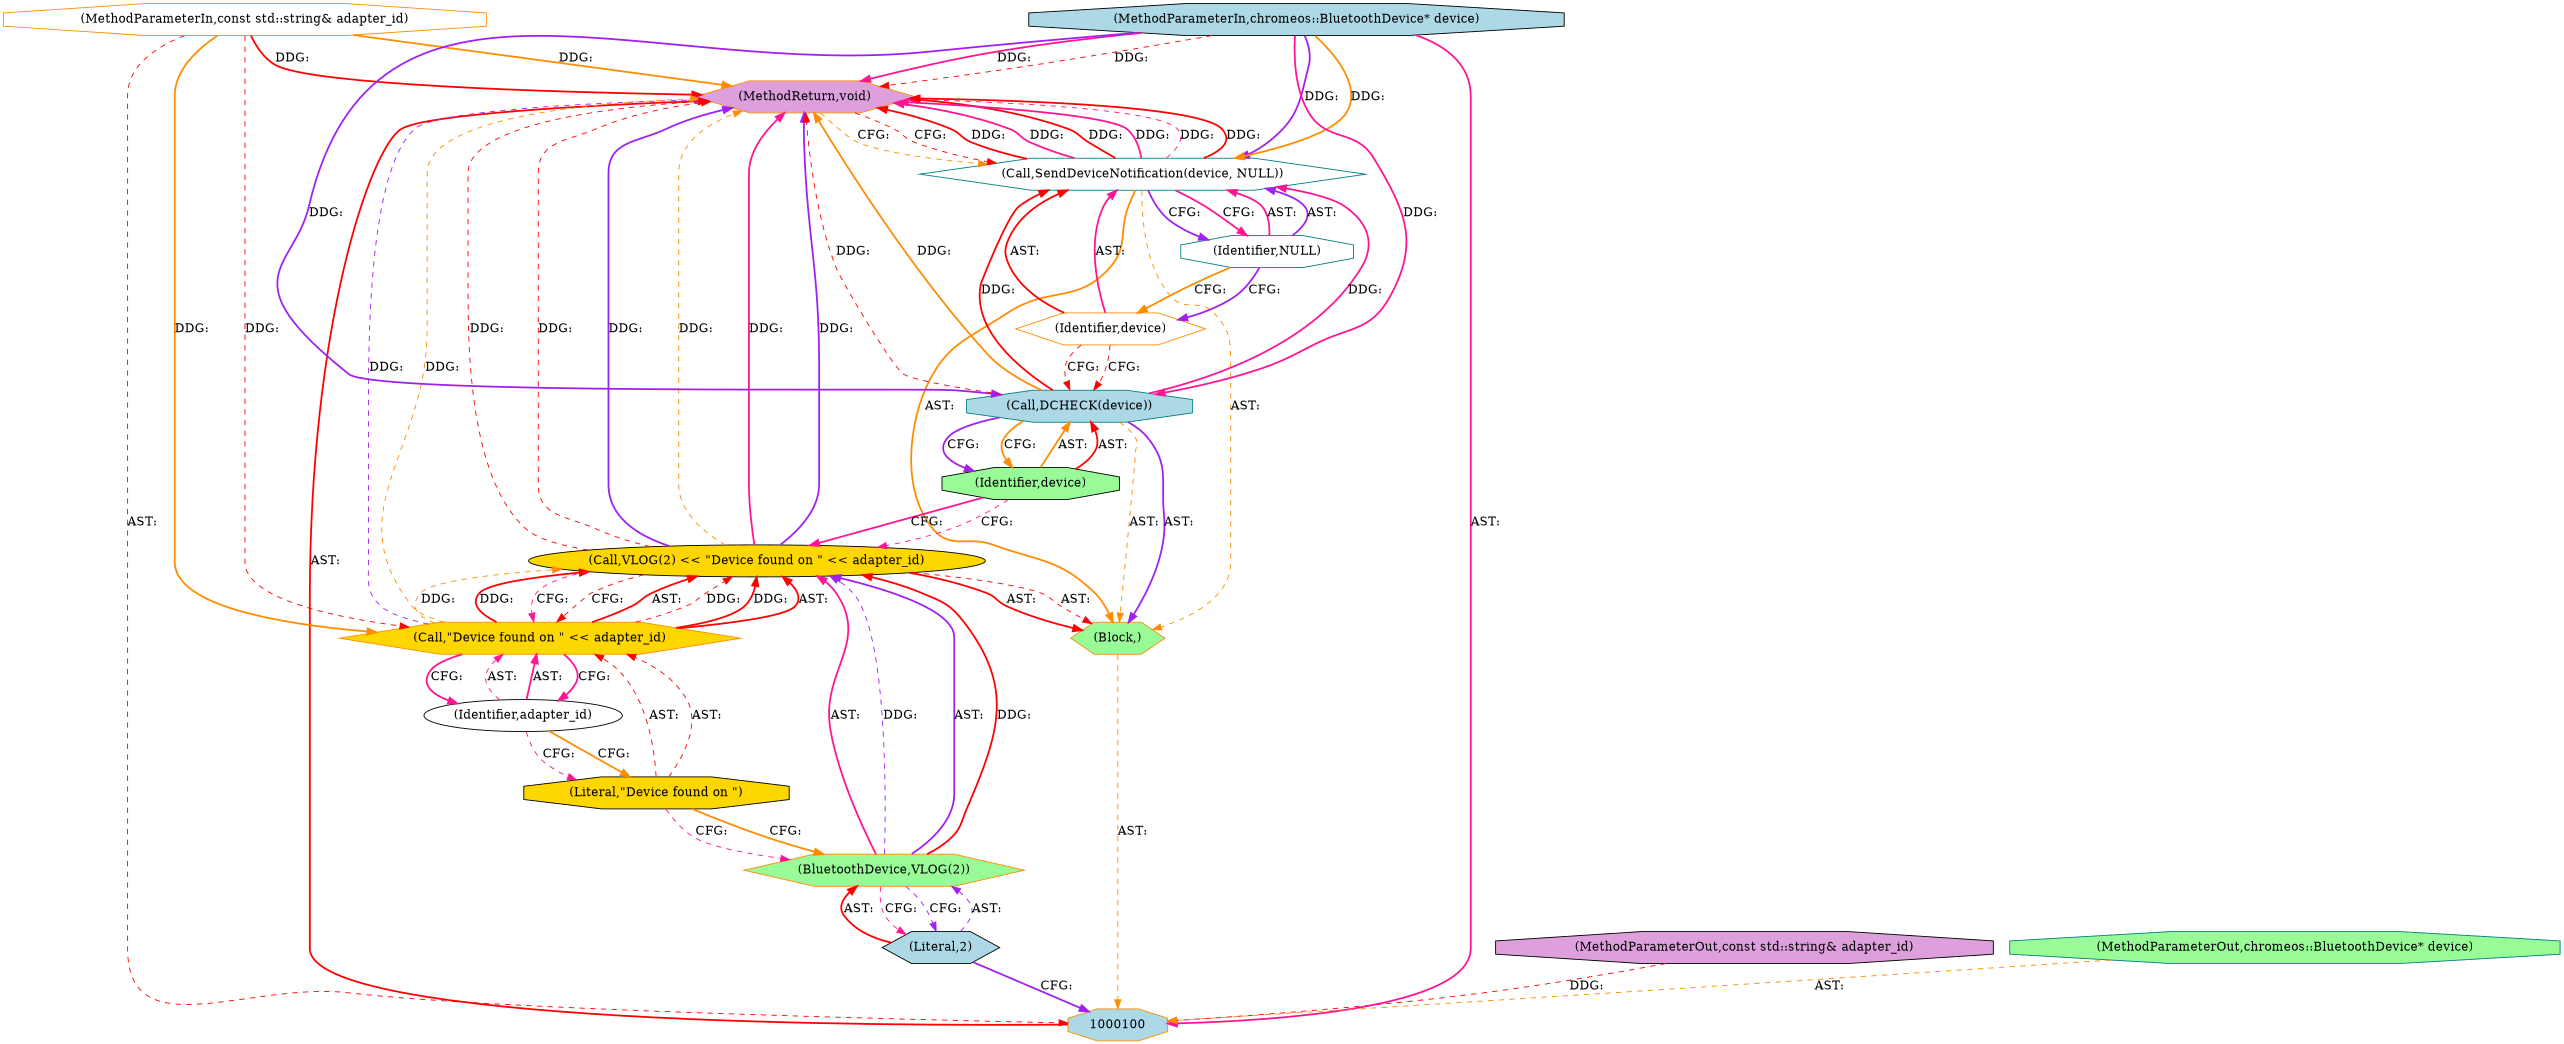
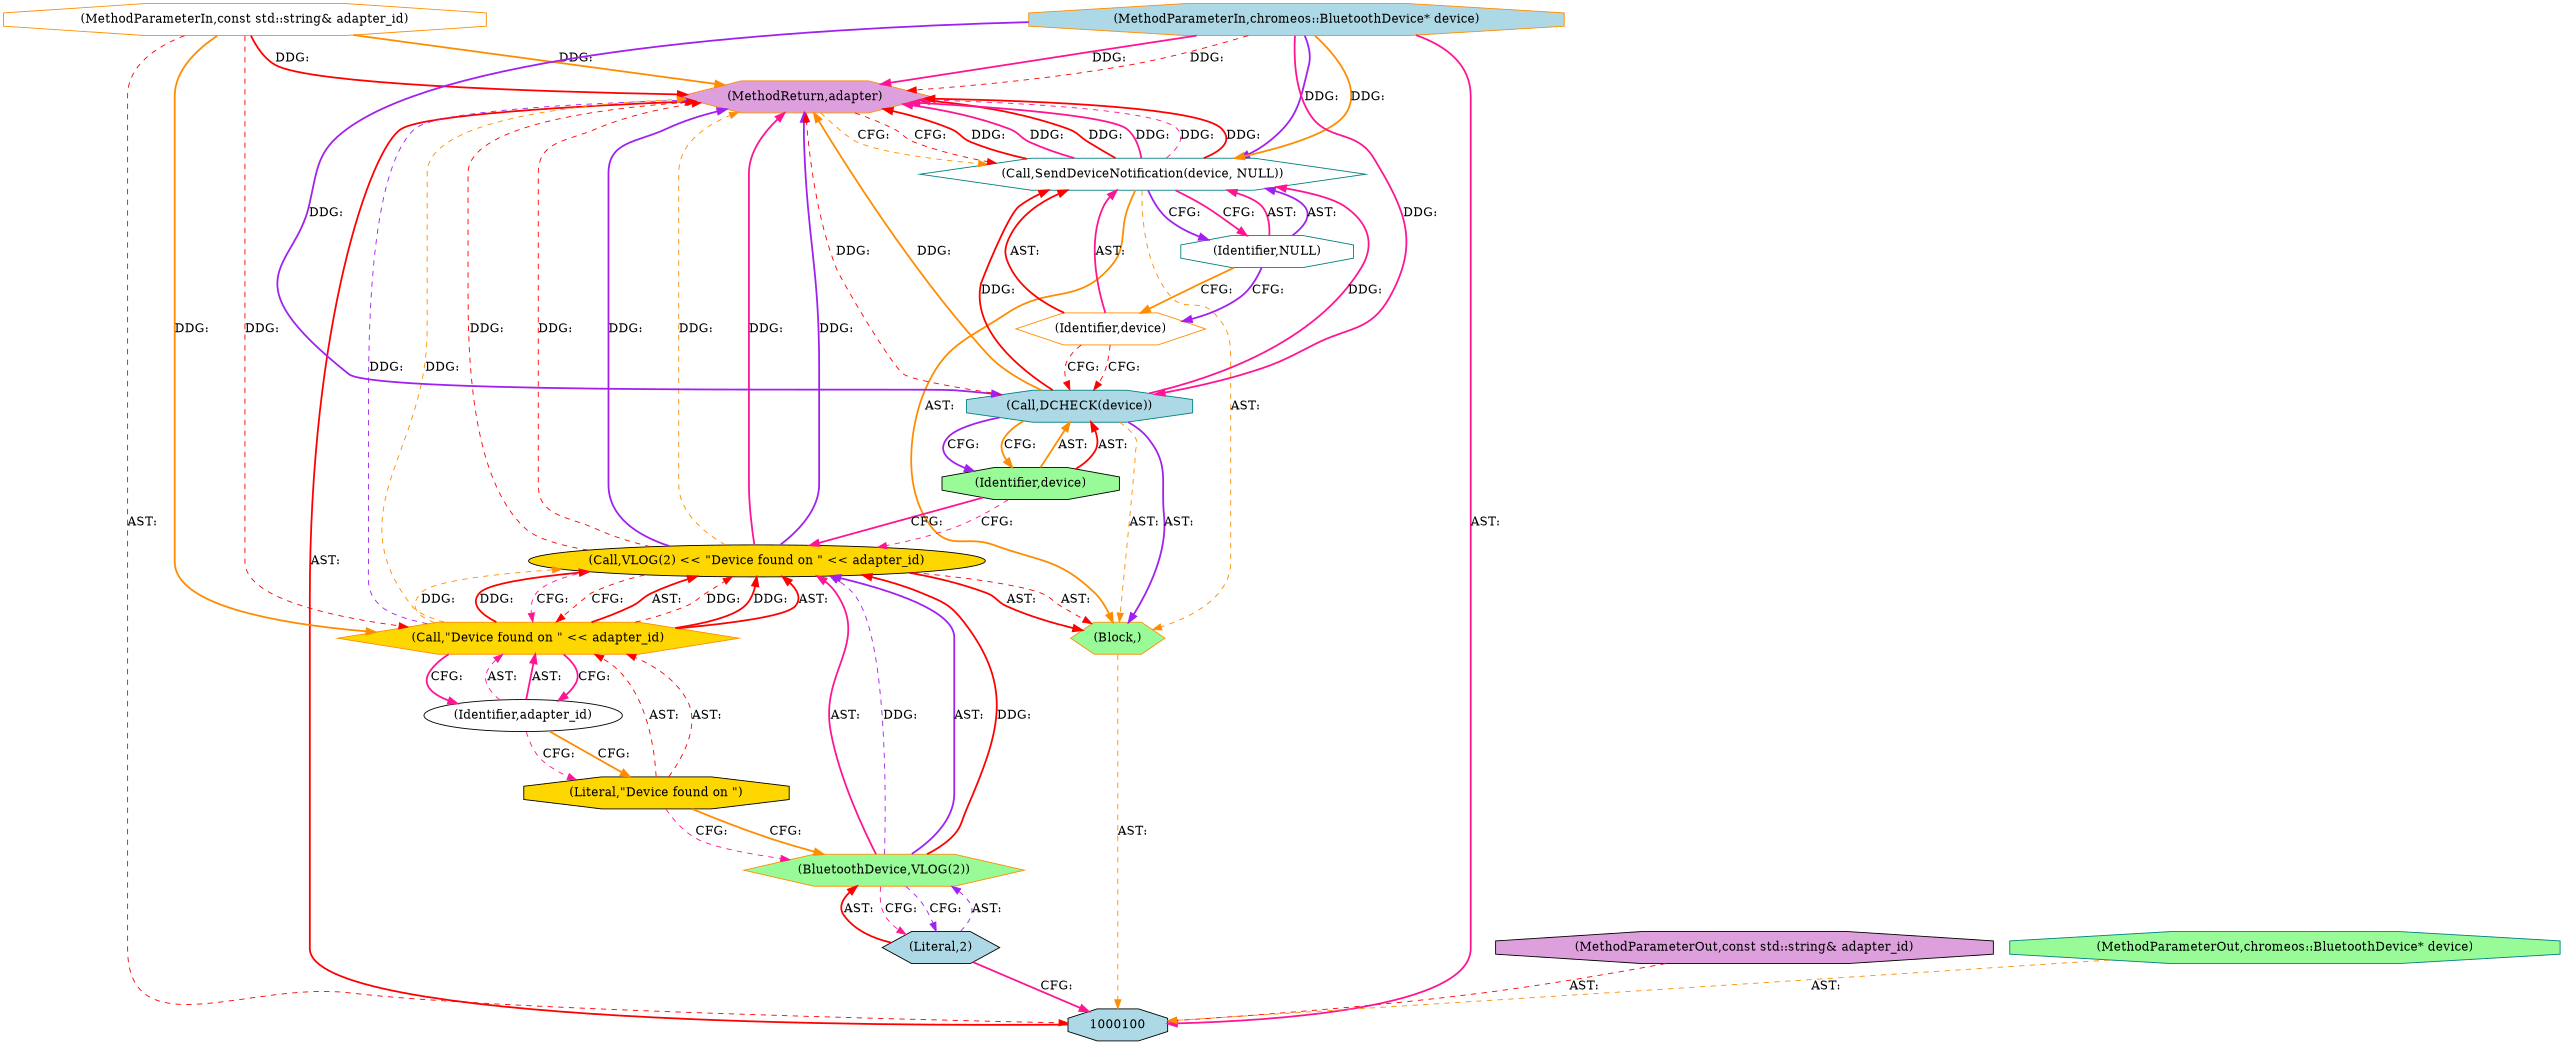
node "(MethodParameterIn,chromeos::BluetoothDevice* device)": color black -> darkorange
node "(MethodReturn,void)": label "(MethodReturn,void)" -> "(MethodReturn,adapter)"
edge "(Literal,2)" -> "1000100": color purple -> deeppink
edge "(MethodParameterOut,const std::string& adapter_id)" -> "1000100": label "DDG: " -> "AST: "
node "1000100": color darkorange -> black
